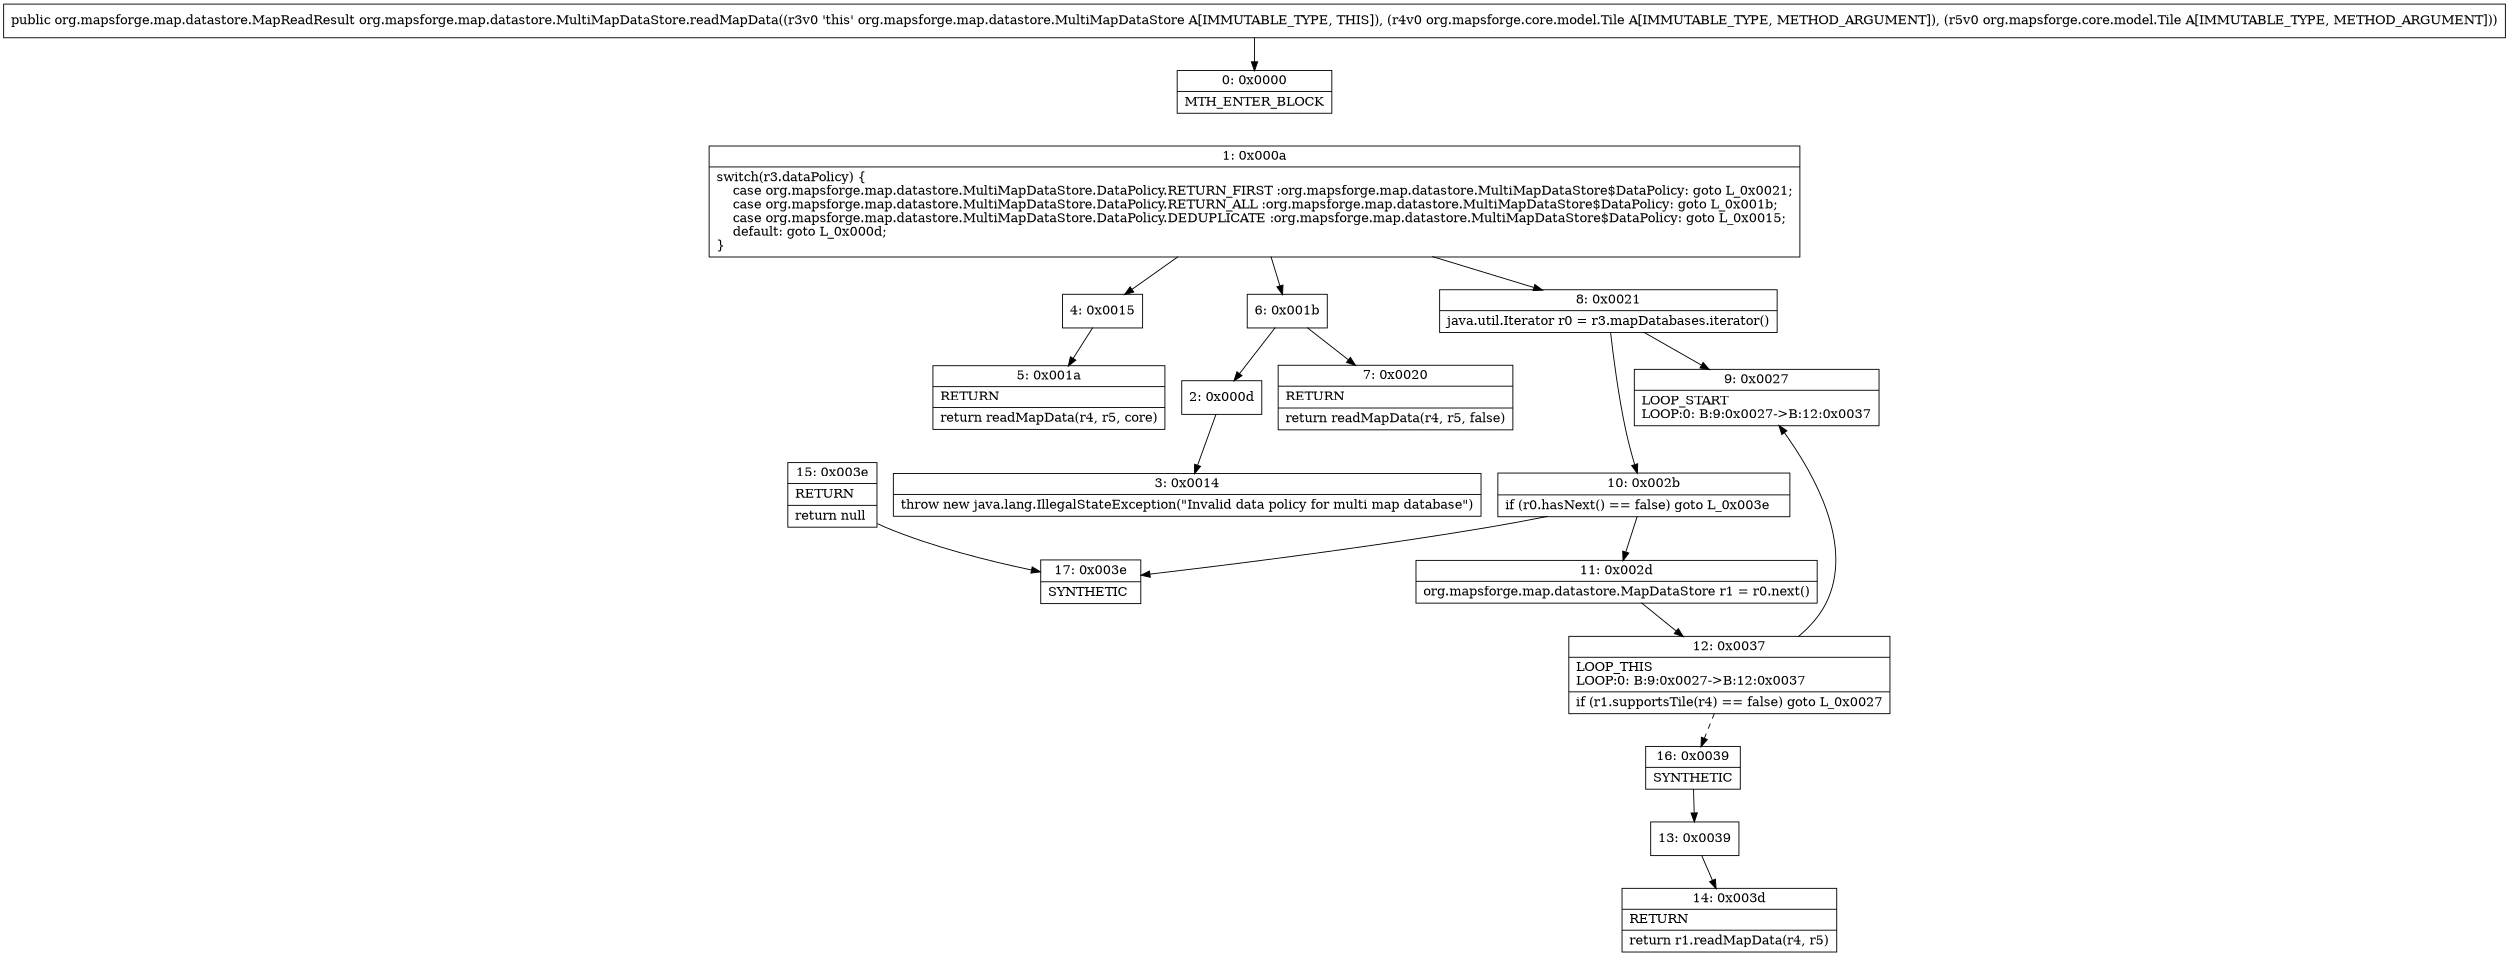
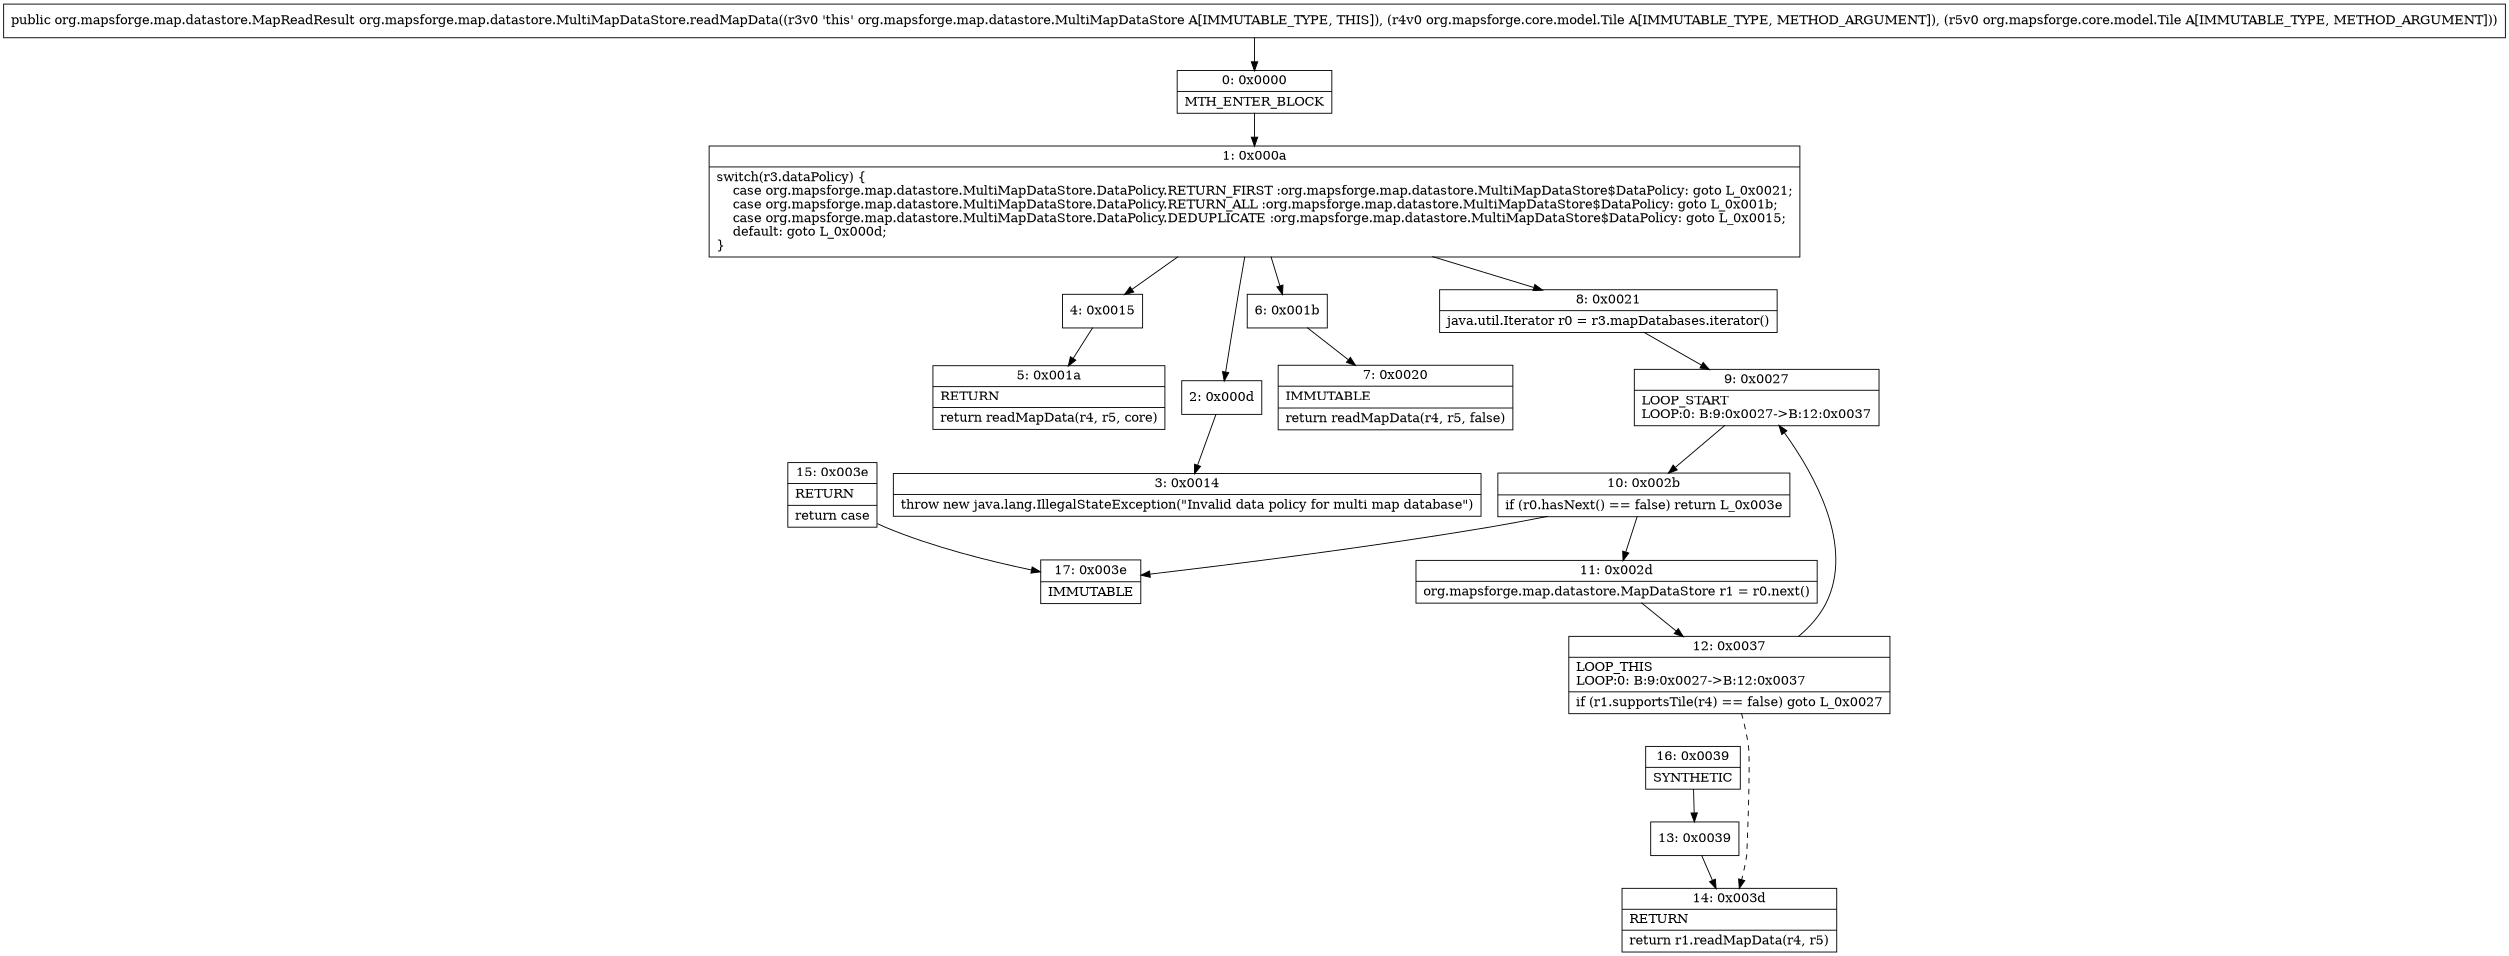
edge "0: 0x0000" -> "1: 0x000a": added
edge "6: 0x001b" -> "2: 0x000d": now "1: 0x000a" -> "2: 0x000d"
node "7: 0x0020": text "RETURN" -> "IMMUTABLE"
edge "8: 0x0021" -> "10: 0x002b": now "9: 0x0027" -> "10: 0x002b"
node "10: 0x002b": text "if (r0.hasNext() == false) goto L_0x003e" -> "if (r0.hasNext() == false) return L_0x003e"
node "15: 0x003e": text "return null" -> "return case"
node "17: 0x003e": text "SYNTHETIC" -> "IMMUTABLE"
edge "12: 0x0037" -> "16: 0x0039": now "12: 0x0037" -> "14: 0x003d"
